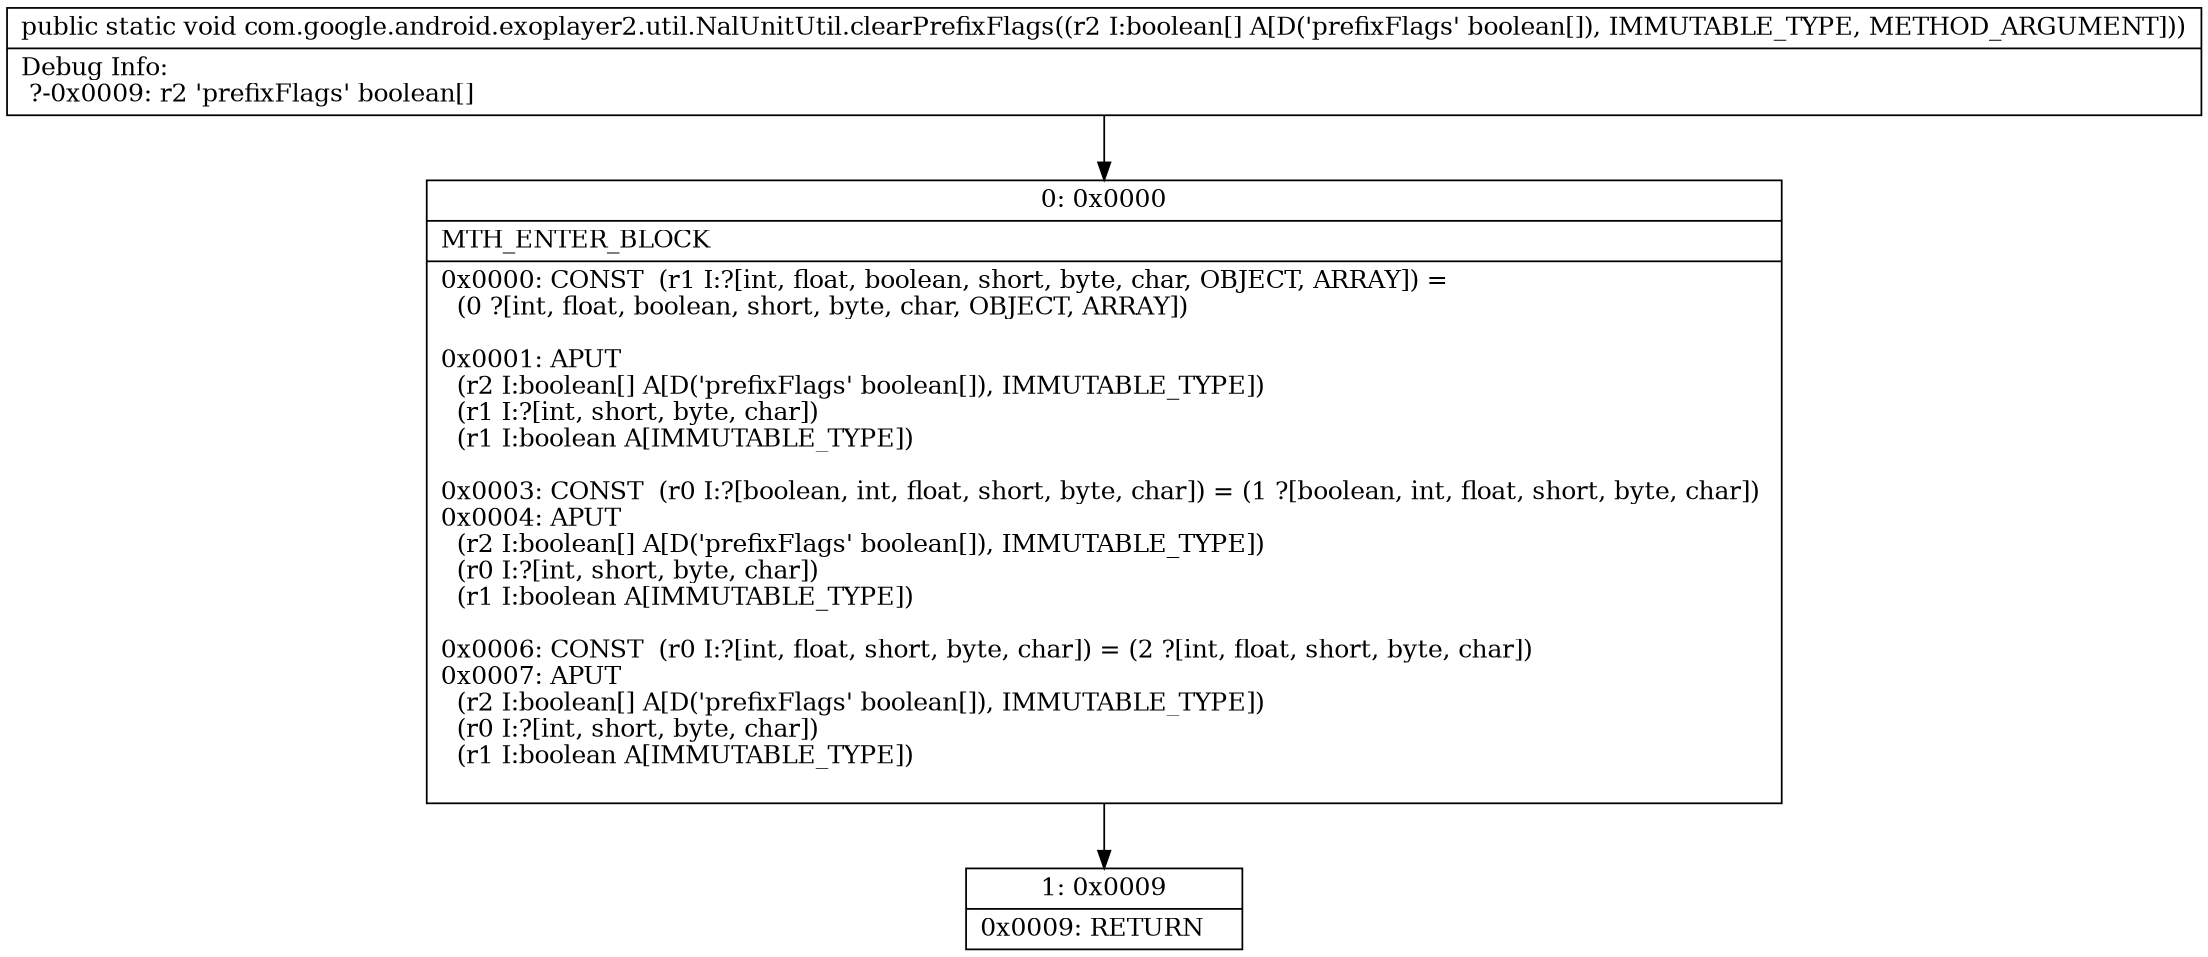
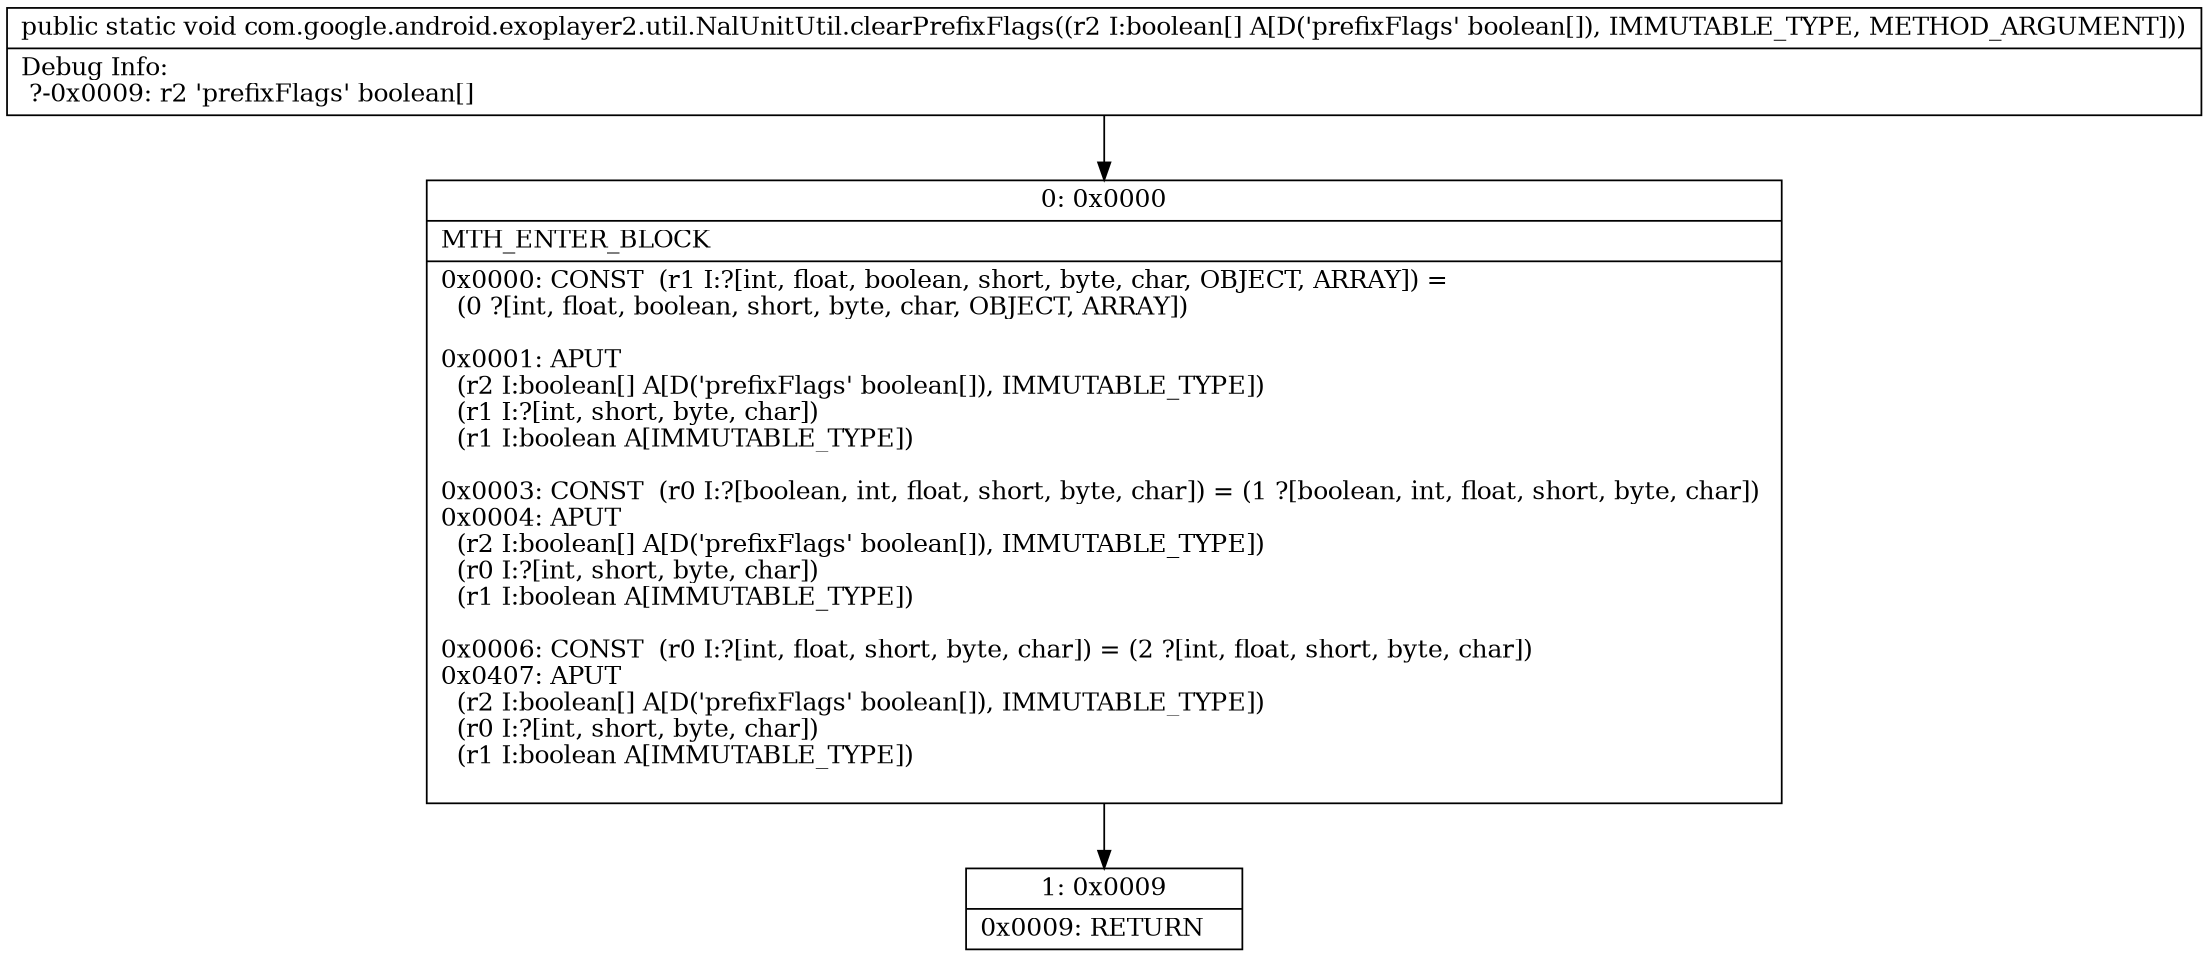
node "0: 0x0000": text "0x0007: APUT" -> "0x0407: APUT"
